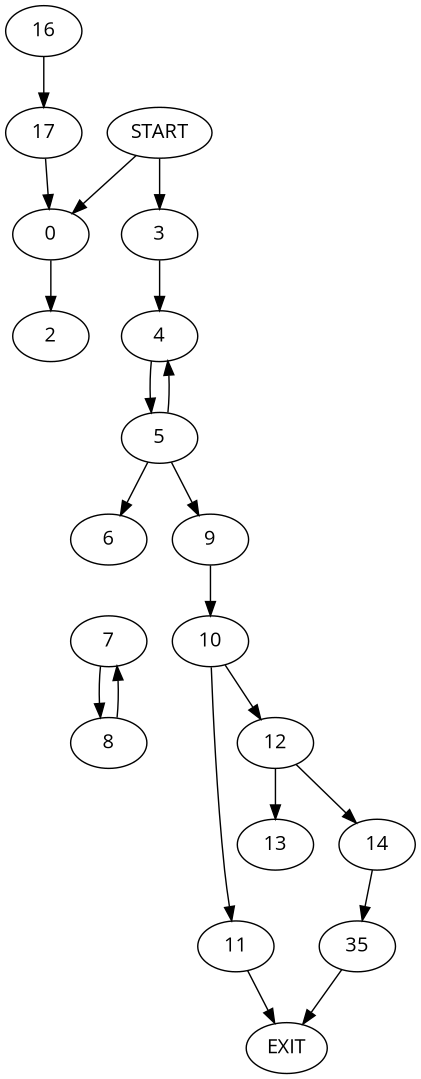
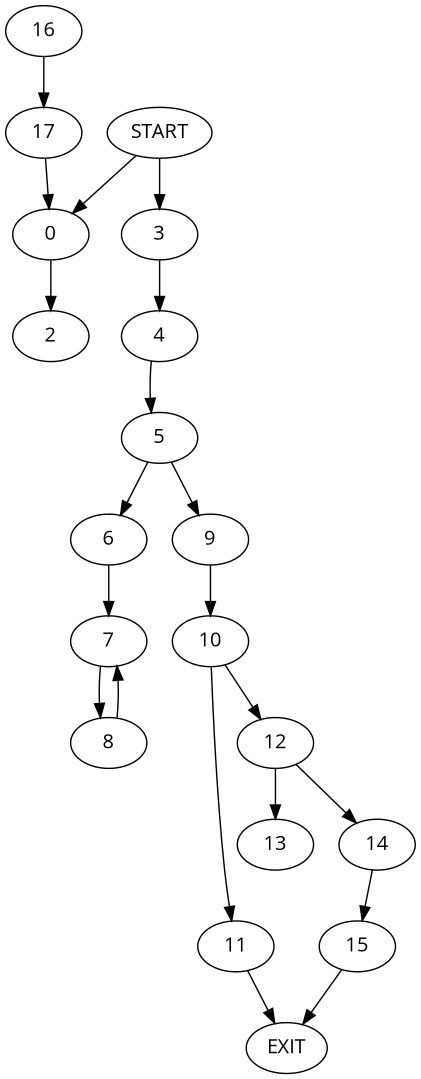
edge "5" -> "4": removed
edge "6" -> "7": added
node "35": label "35" -> "15"
